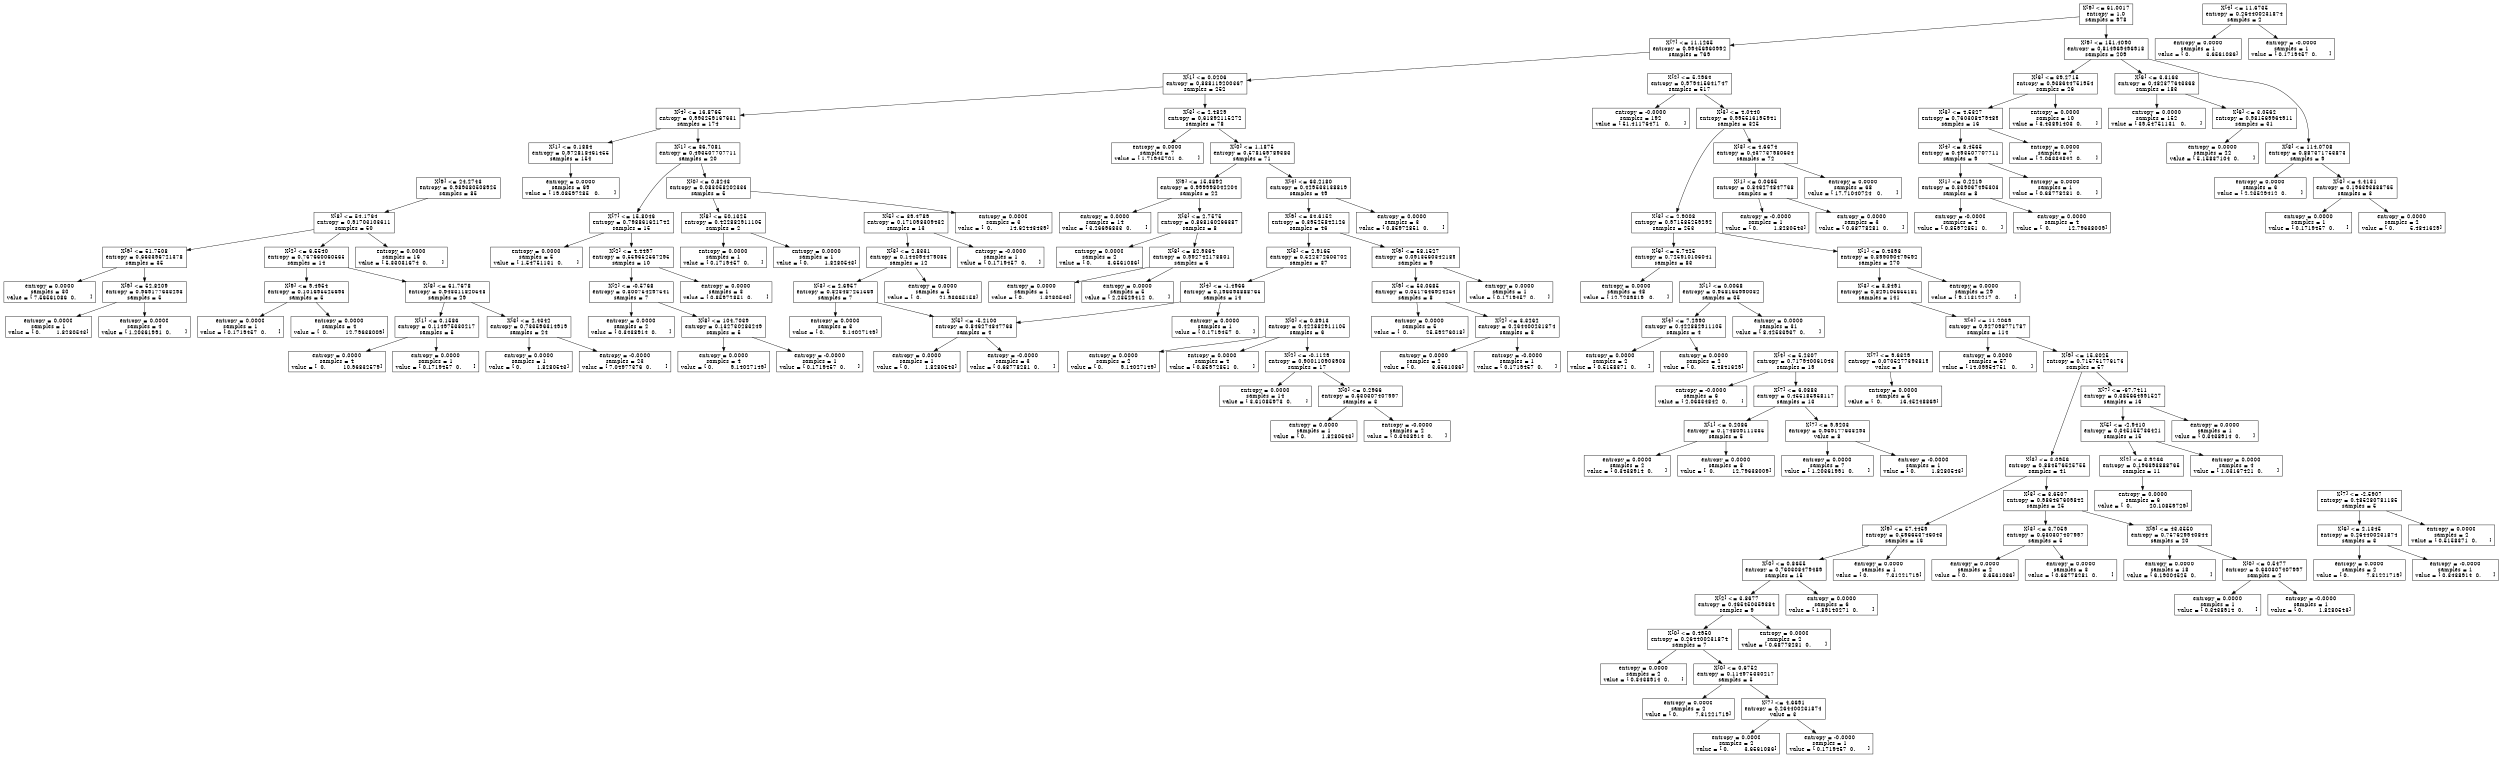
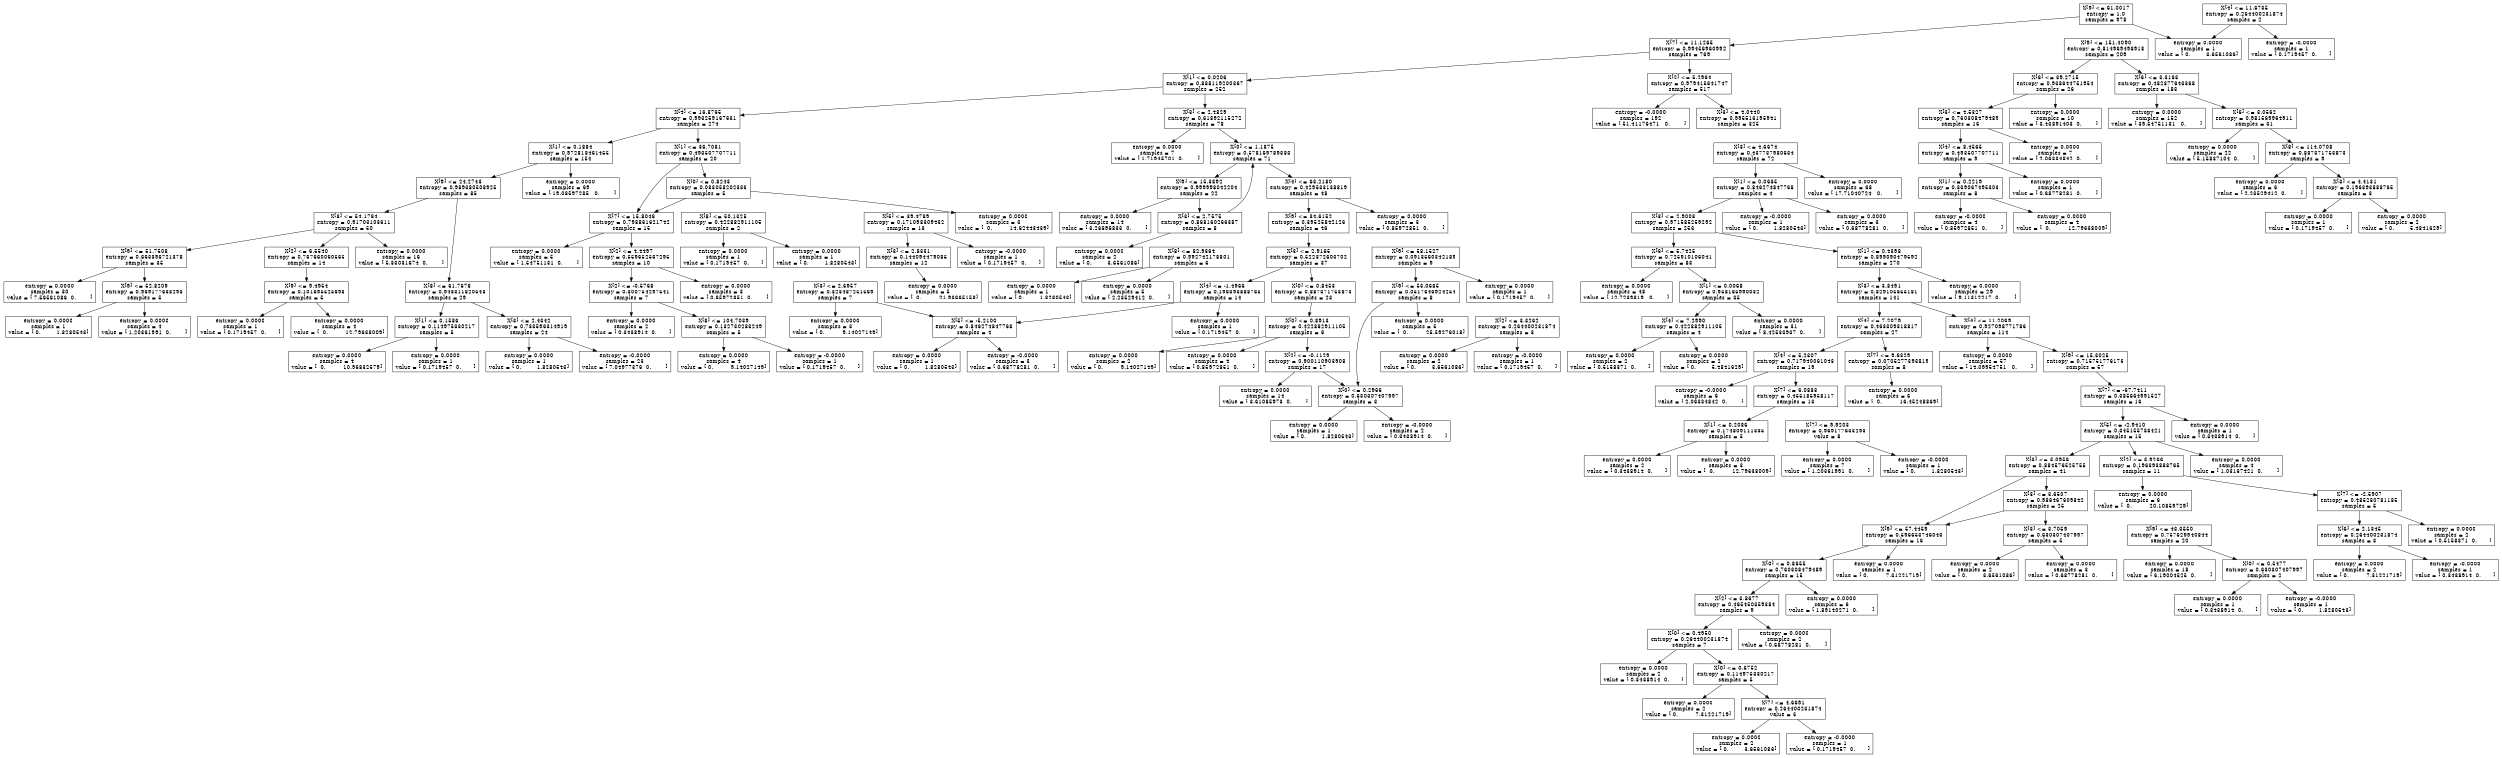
edge "X[9] <= 61.0017 entropy = 1.0 samples = 978" -> "X[9] <= 151.4090 entropy = 0.814969496918 samples = 209": now "X[9] <= 61.0017 entropy = 1.0 samples = 978" -> "entropy = 0.0000 samples = 1 value = [ 0.         3.6561086]"
edge "X[7] <= 11.1265 entropy = 0.99456960992 samples = 769" -> "X[2] <= 5.2964 entropy = 0.979415641747 samples = 517": added
edge "X[9] <= 151.4090 entropy = 0.814969496918 samples = 209" -> "X[8] <= 114.0708 entropy = 0.887371753873 samples = 9": now "X[6] <= 3.0562 entropy = 0.981569964911 samples = 31" -> "X[8] <= 114.0708 entropy = 0.887371753873 samples = 9"
node "X[4] <= 16.8765 entropy = 0.993259167631 samples = 174": label "X[4] <= 16.8765 entropy = 0.993259167631 samples = 174" -> "X[4] <= 16.8765 entropy = 0.993259167631 samples = 274"
edge "X[3] <= 4.0440 entropy = 0.995516195941 samples = 325" -> "X[3] <= 4.6674 entropy = 0.437737980634 samples = 72": removed
edge "X[3] <= 4.0440 entropy = 0.995516195941 samples = 325" -> "X[3] <= 2.9008 entropy = 0.971585259292 samples = 253": now "X[1] <= 0.0665 entropy = 0.846274847768 samples = 4" -> "X[3] <= 2.9008 entropy = 0.971585259292 samples = 253"
edge "X[1] <= 0.1884 entropy = 0.972818461455 samples = 154" -> "X[9] <= 24.2743 entropy = 0.989380508925 samples = 85": added
node "X[4] <= 63.2180 entropy = 0.429533138819 samples = 49": label "X[4] <= 63.2180 entropy = 0.429533138819 samples = 49" -> "X[4] <= 63.2180 entropy = 0.429533138819 samples = 48"
edge "X[0] <= 0.8243 entropy = 0.083058202336 samples = 5" -> "X[8] <= 50.1325 entropy = 0.422882911105 samples = 2": now "X[0] <= 0.8243 entropy = 0.083058202336 samples = 5" -> "X[7] <= 15.8046 entropy = 0.798861621742 samples = 15"
edge "X[3] <= 2.7575 entropy = 0.868160266387 samples = 8" -> "X[8] <= 82.9364 entropy = 0.992742178801 samples = 6": now "X[3] <= 2.7575 entropy = 0.868160266387 samples = 8" -> "X[0] <= 1.1875 entropy = 0.578169789383 samples = 71"
edge "X[9] <= 34.6152 entropy = 0.39525842126 samples = 46" -> "X[9] <= 58.1527 entropy = 0.0913560342189 samples = 9": removed
edge "X[2] <= 6.5540 entropy = 0.767660060565 samples = 14" -> "X[8] <= 61.7678 entropy = 0.943311820548 samples = 29": now "X[9] <= 24.2743 entropy = 0.989380508925 samples = 85" -> "X[8] <= 61.7678 entropy = 0.943311820548 samples = 29"
edge "X[3] <= 2.8331 entropy = 0.144094479085 samples = 12" -> "X[3] <= 2.6957 entropy = 0.323487251569 samples = 7": removed
edge "X[6] <= 5.7425 entropy = 0.725910106041 samples = 83" -> "X[1] <= 0.0068 entropy = 0.958165990032 samples = 35": added
node "X[0] <= 0.8453 entropy = 0.887371753873 samples = 23": added
edge "X[9] <= 53.0685 entropy = 0.0517646924254 samples = 8" -> "X[2] <= 3.3262 entropy = 0.264400231874 samples = 3": now "X[9] <= 53.0685 entropy = 0.0517646924254 samples = 8" -> "X[0] <= 0.2966 entropy = 0.630307407997 samples = 3"
node "X[4] <= 7.2079 entropy = 0.463309318817 samples = 27": added
node "X[4] <= 11.2069 entropy = 0.927098771787 samples = 114": label "X[4] <= 11.2069 entropy = 0.927098771787 samples = 114" -> "X[4] <= 11.2069 entropy = 0.927098771786 samples = 114"
node "X[7] <= 9.6329 entropy = 0.0705277393819 value = 8": label "X[7] <= 9.6329 entropy = 0.0705277393819 value = 8" -> "X[7] <= 9.6329 entropy = 0.0705277393819 samples = 8"
edge "X[7] <= 6.0883 entropy = 0.455185958117 samples = 13" -> "X[7] <= 9.9203 entropy = 0.969177633293 value = 8": removed
edge "X[9] <= 15.3025 entropy = 0.715751776176 samples = 57" -> "X[3] <= 3.0956 entropy = 0.884576525755 samples = 41": now "X[5] <= -2.9410 entropy = 0.345155736421 samples = 15" -> "X[3] <= 3.0956 entropy = 0.884576525755 samples = 41"
edge "X[2] <= 3.9266 entropy = 0.196393888765 samples = 11" -> "X[7] <= -2.5907 entropy = 0.485280781185 samples = 5": added
edge "X[3] <= 3.6507 entropy = 0.986467609842 samples = 25" -> "X[9] <= 43.3550 entropy = 0.757629940844 samples = 20": now "X[3] <= 3.6507 entropy = 0.986467609842 samples = 25" -> "X[9] <= 57.4459 entropy = 0.596653746043 samples = 16"
